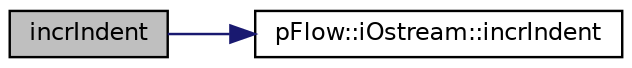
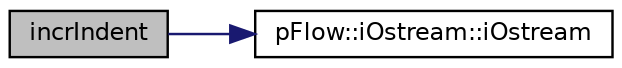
node "pFlow::iOstream::incrIndent": label "pFlow::iOstream::incrIndent" -> "pFlow::iOstream::iOstream"
